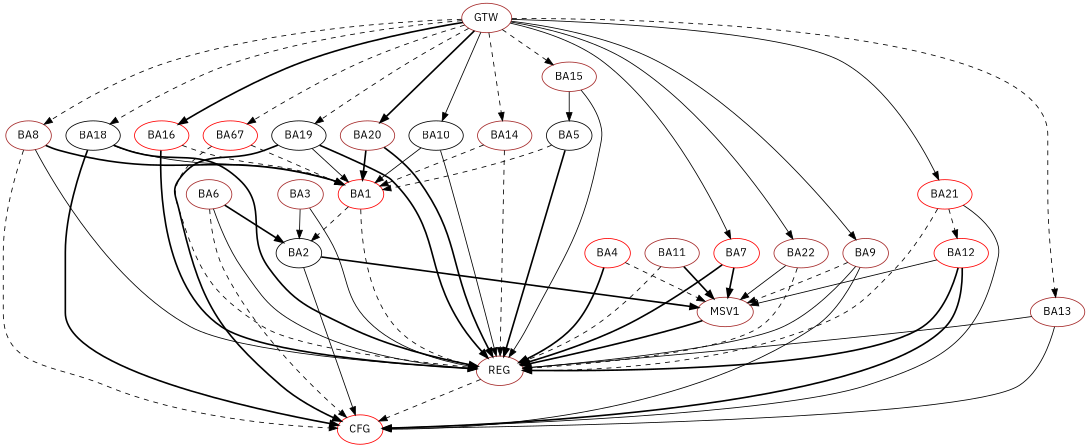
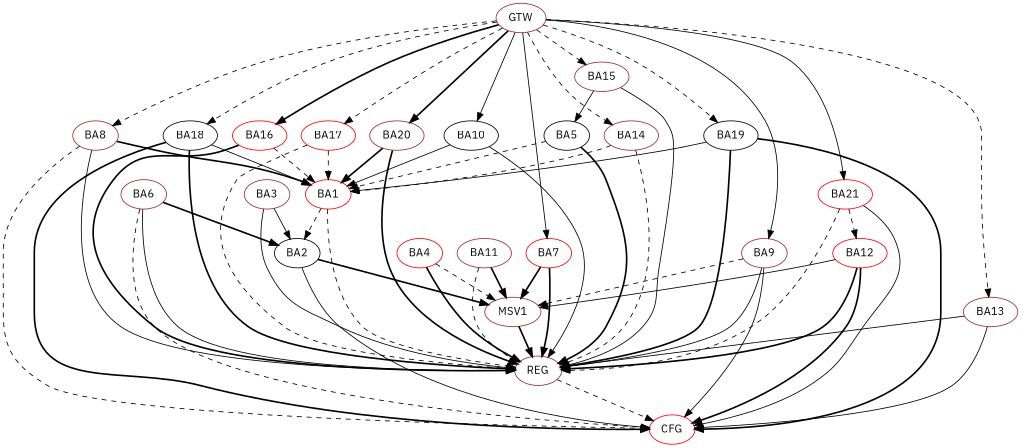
node "BA67": label "BA67" -> "BA17"
node "BA22": removed
